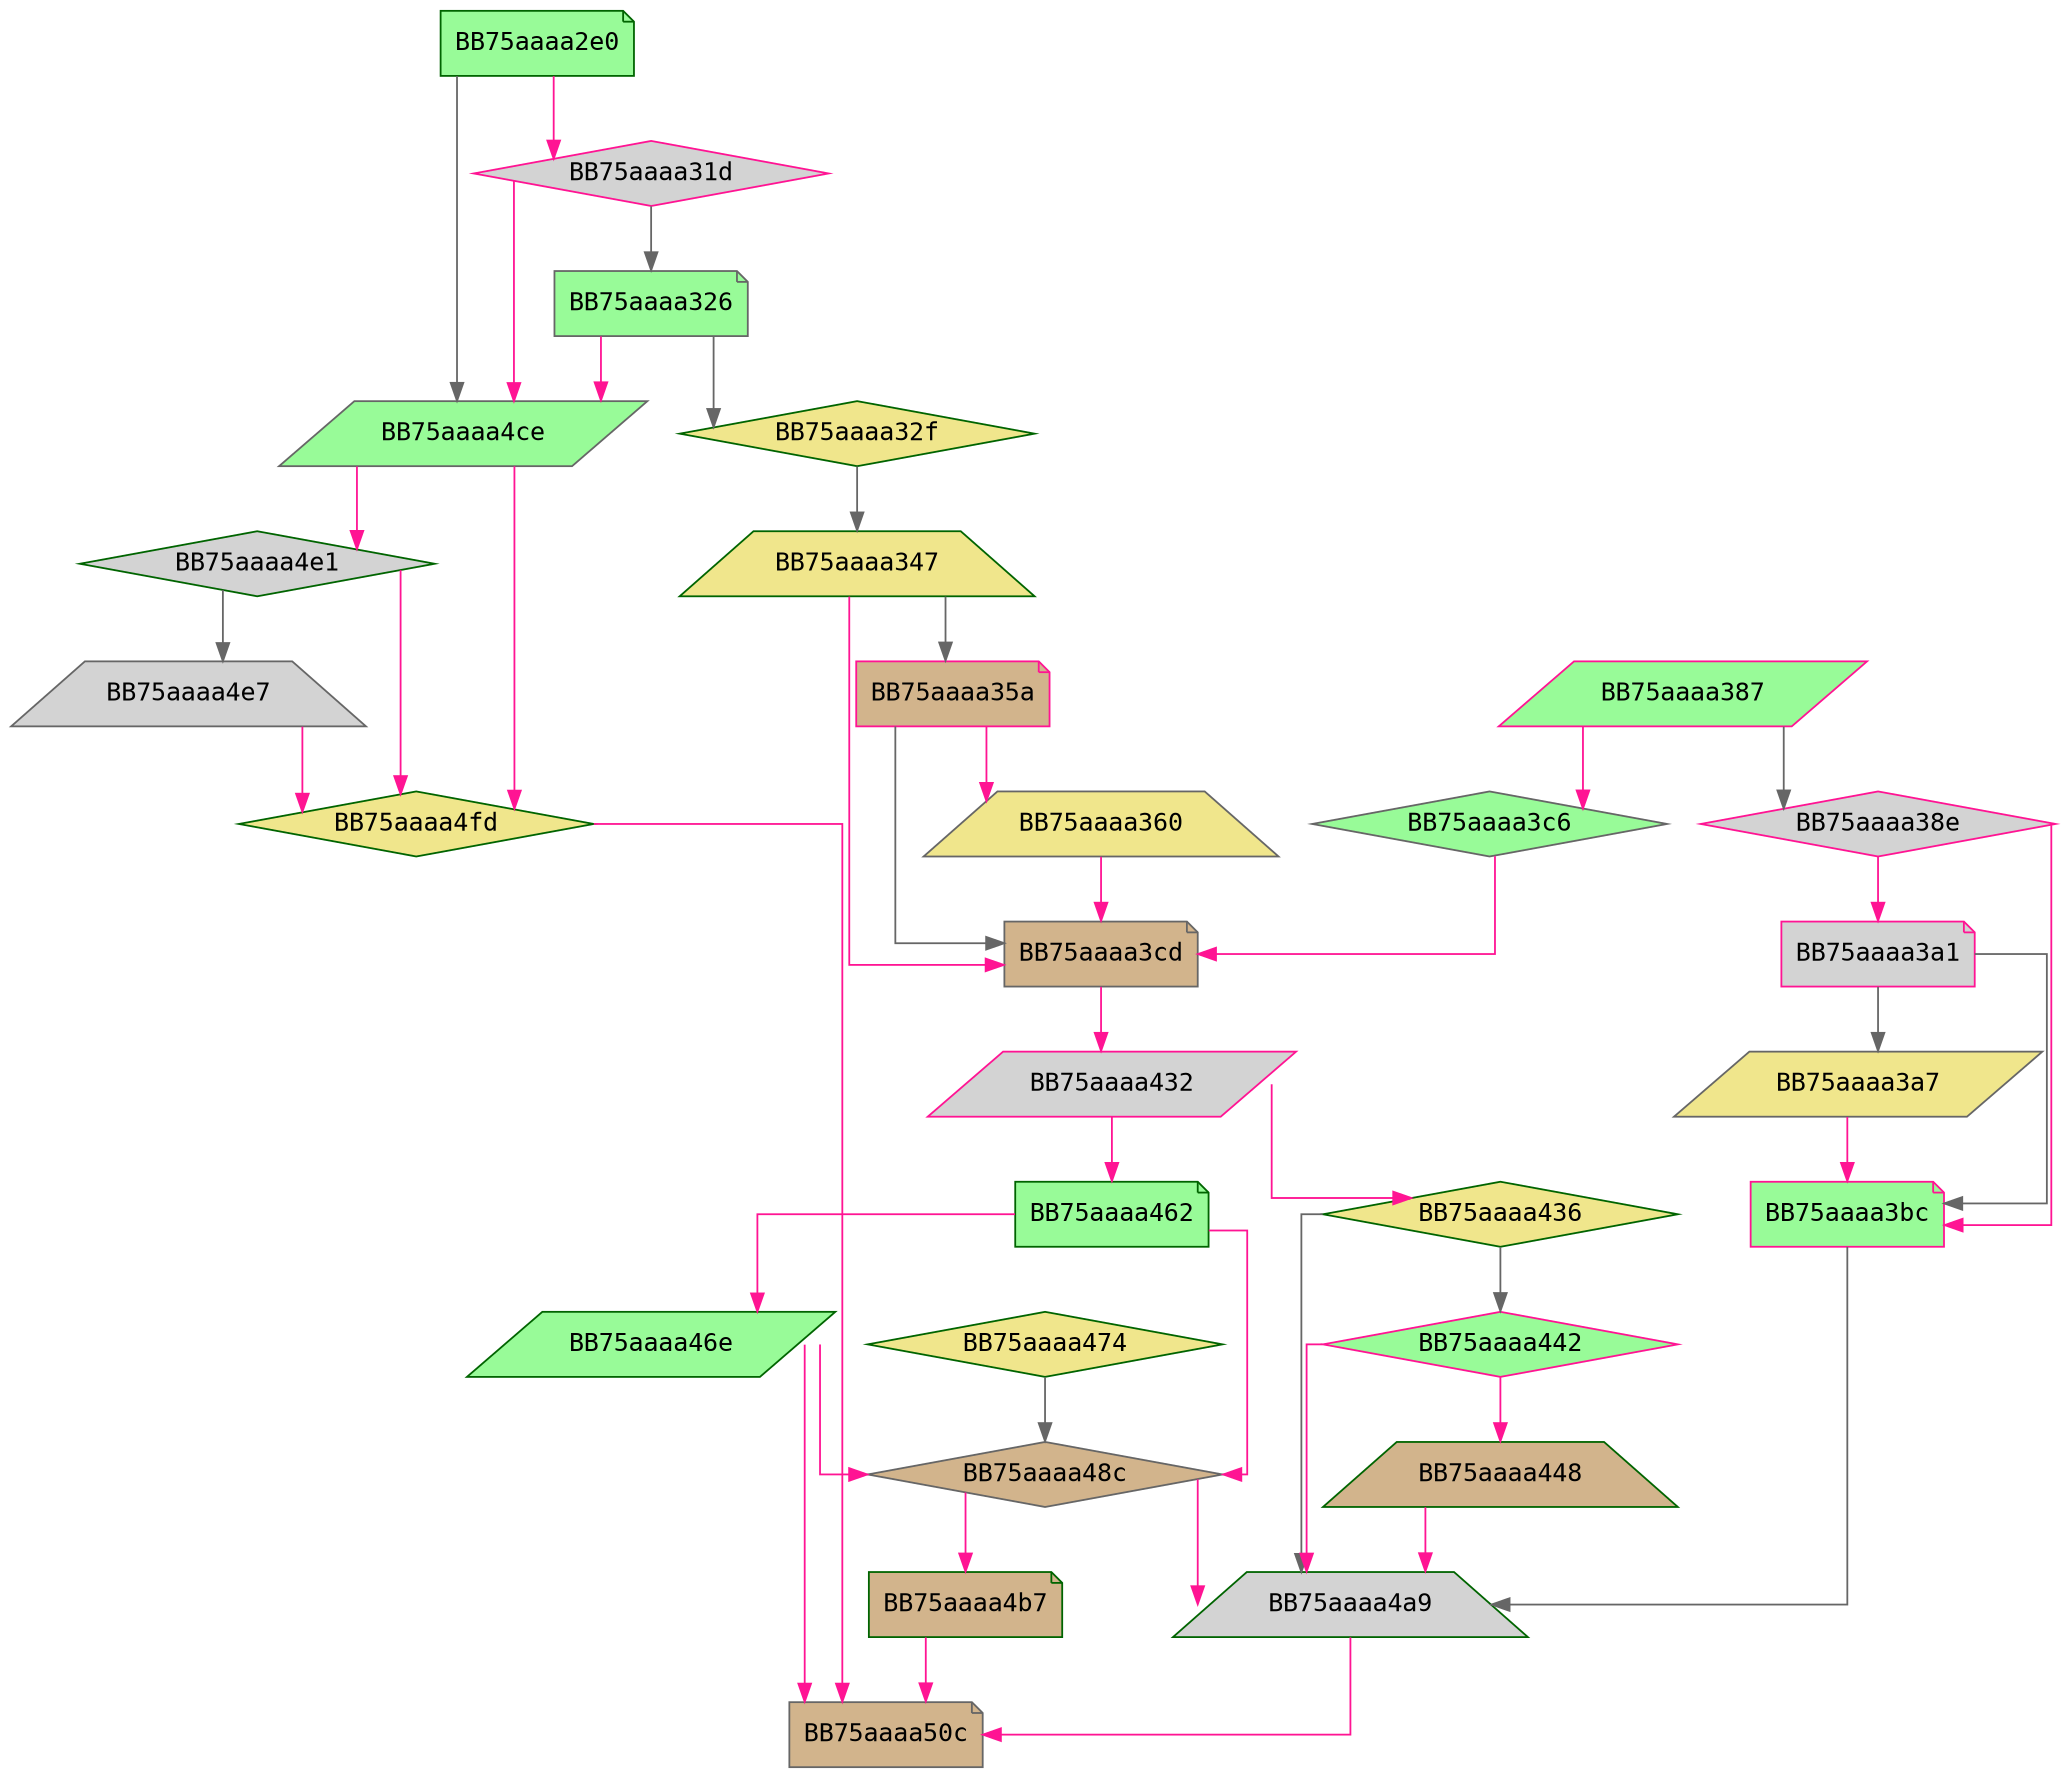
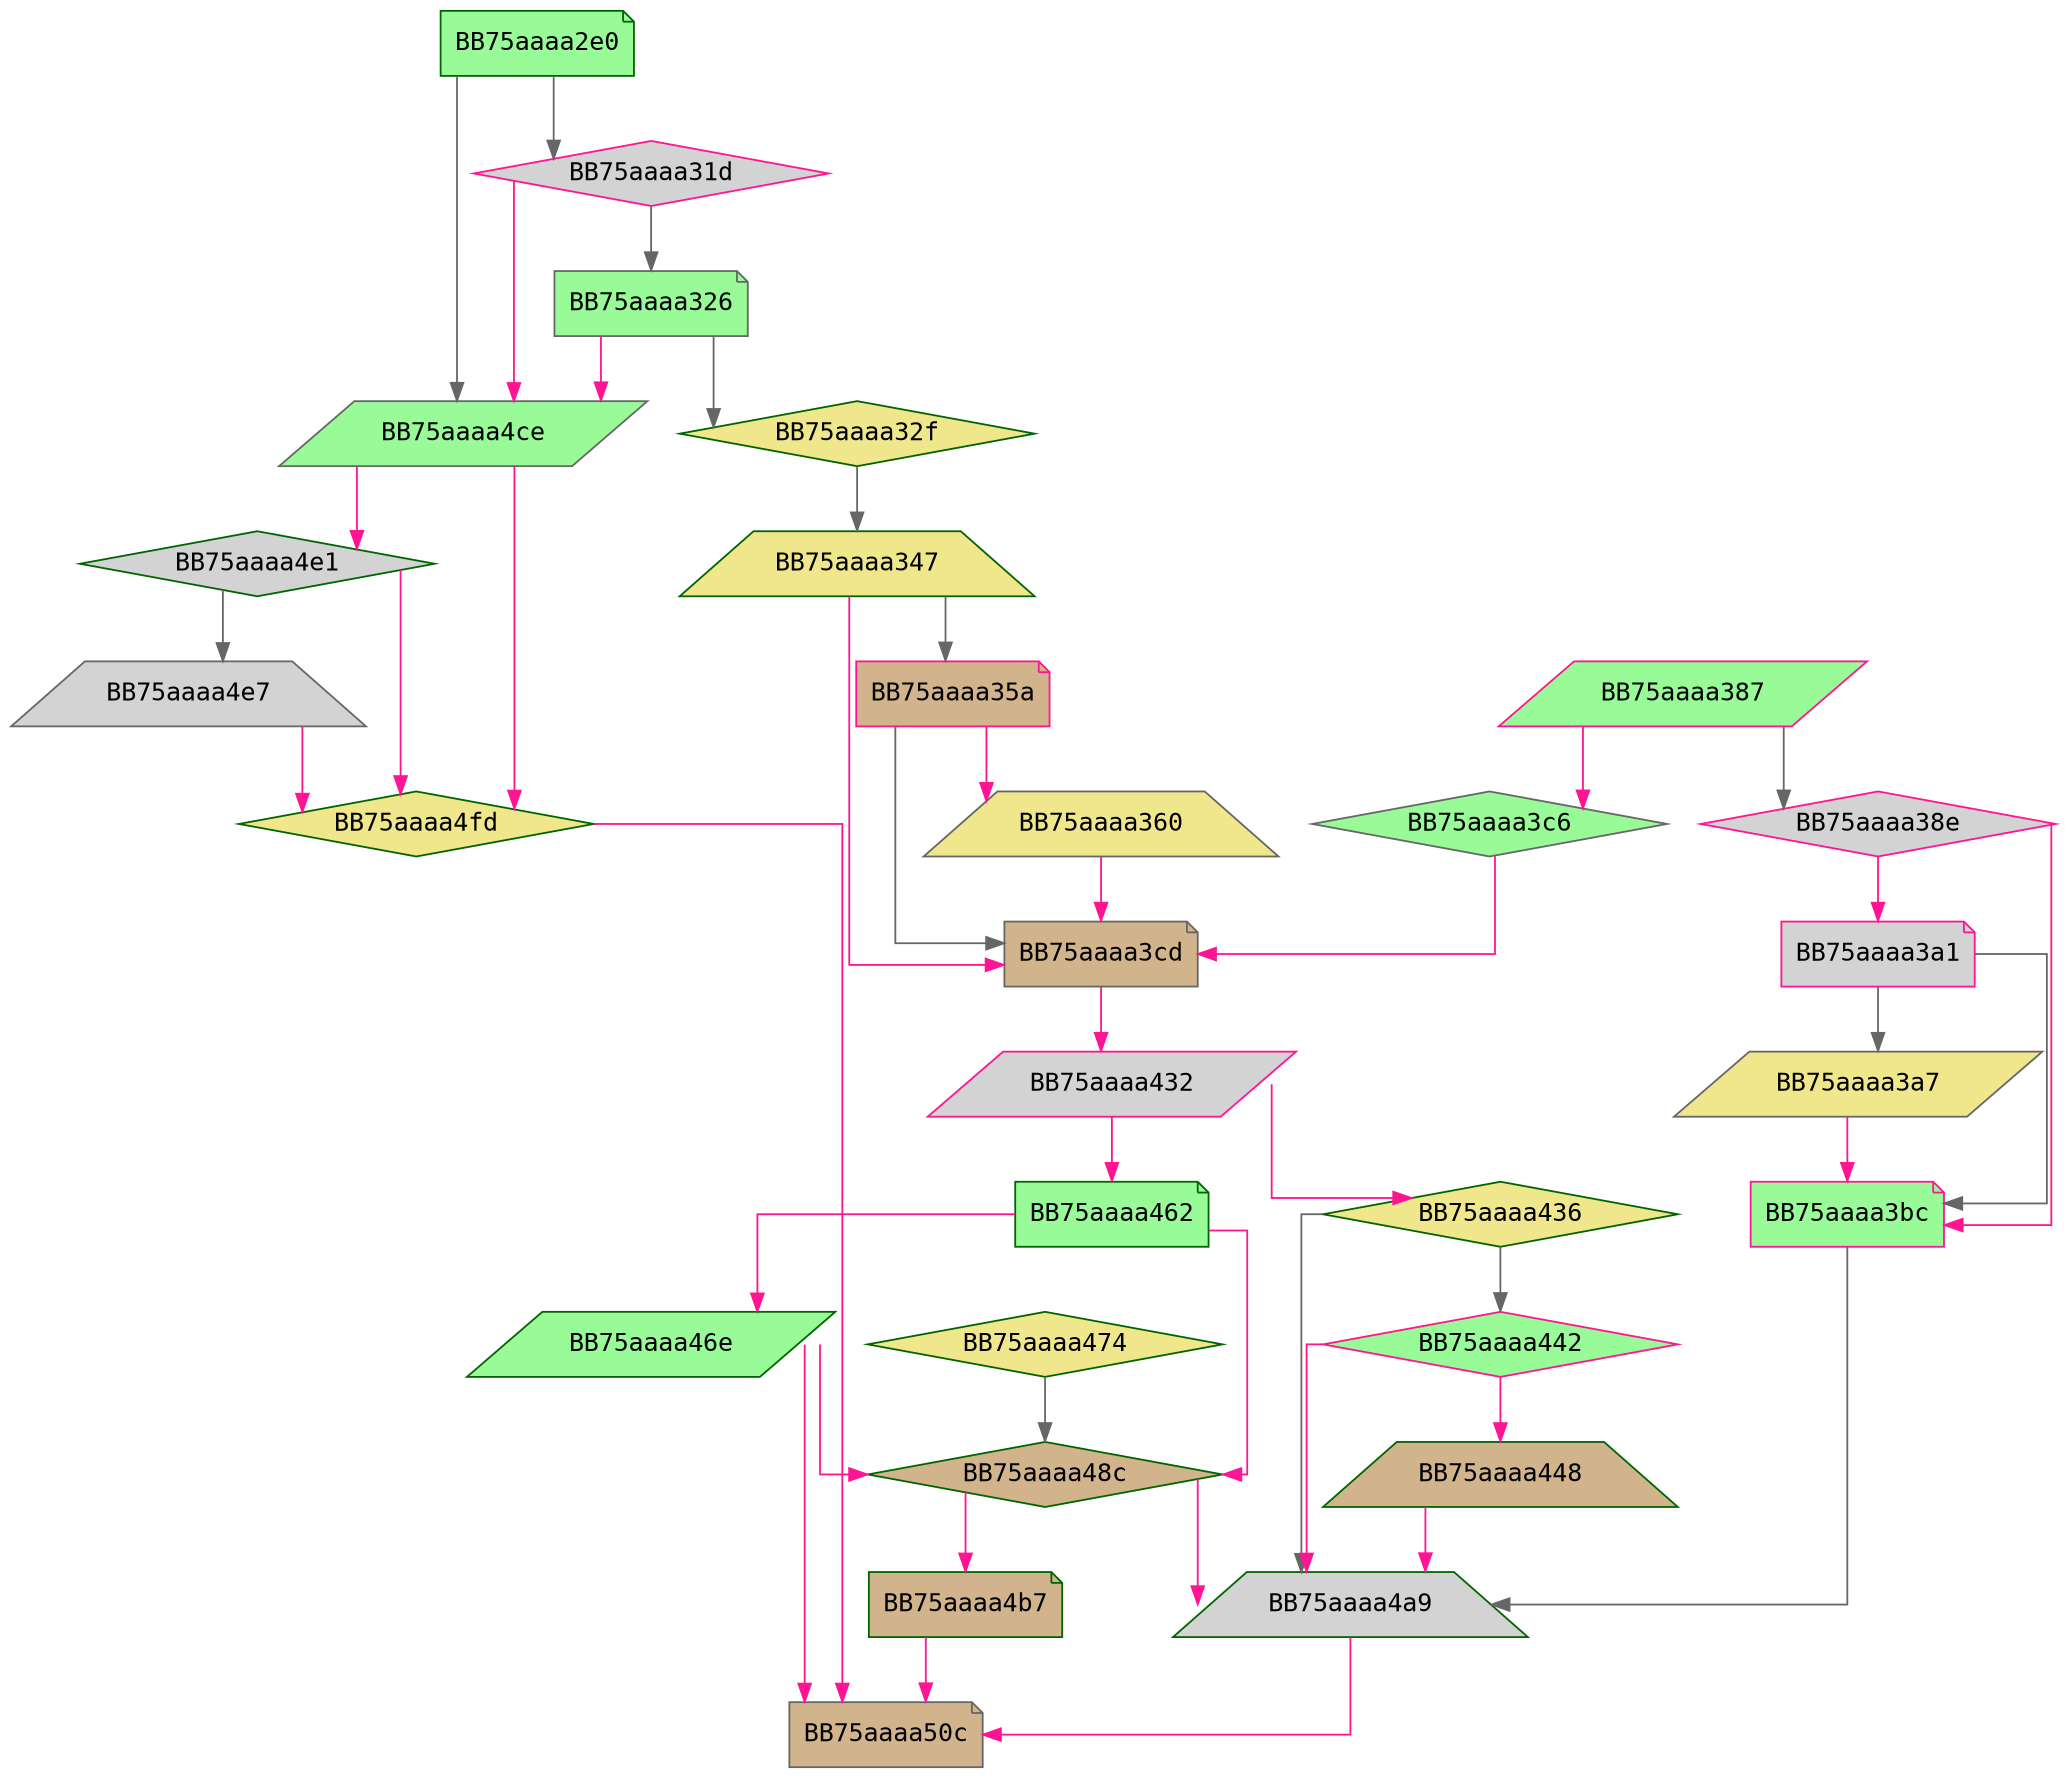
edge "BB75aaaa2e0" -> "BB75aaaa31d": color deeppink -> gray40
node "BB75aaaa48c": color gray40 -> darkgreen
